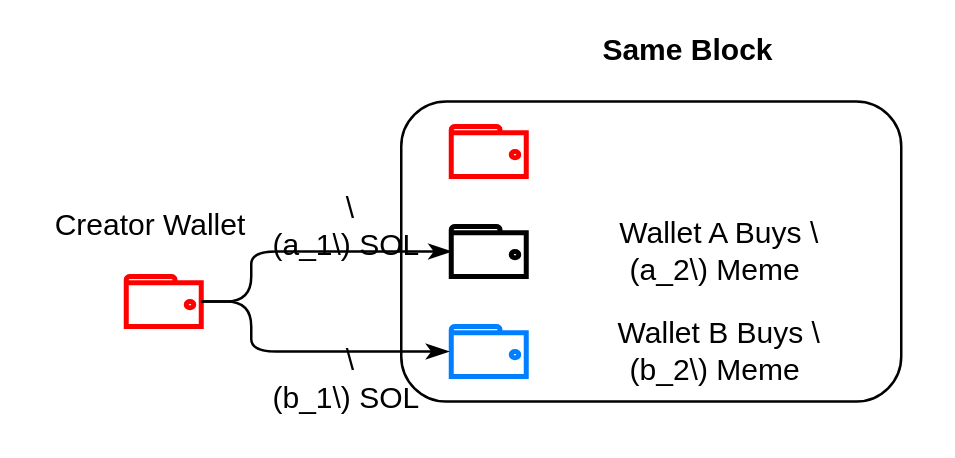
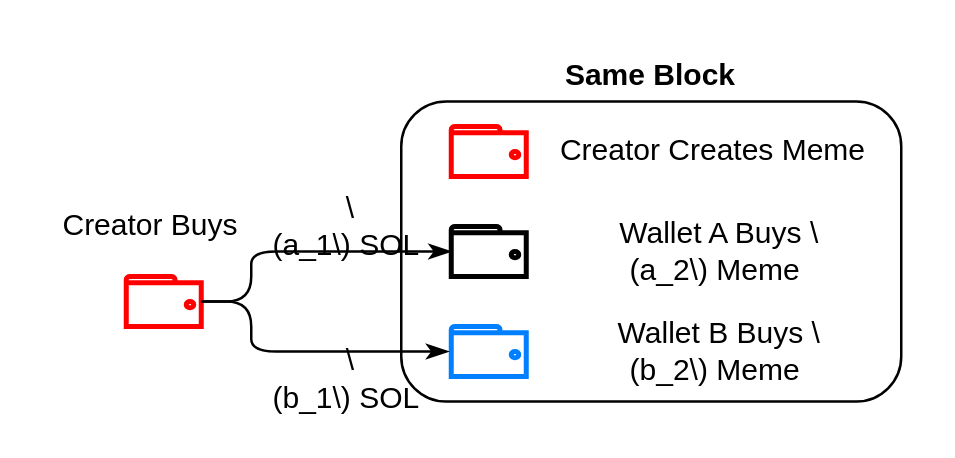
node "Same Block": moved (689, 51) -> (651, 76)
node "Creator Creates Meme": added
node "Creator Wallet": label "Creator Wallet" -> "Creator Buys"
